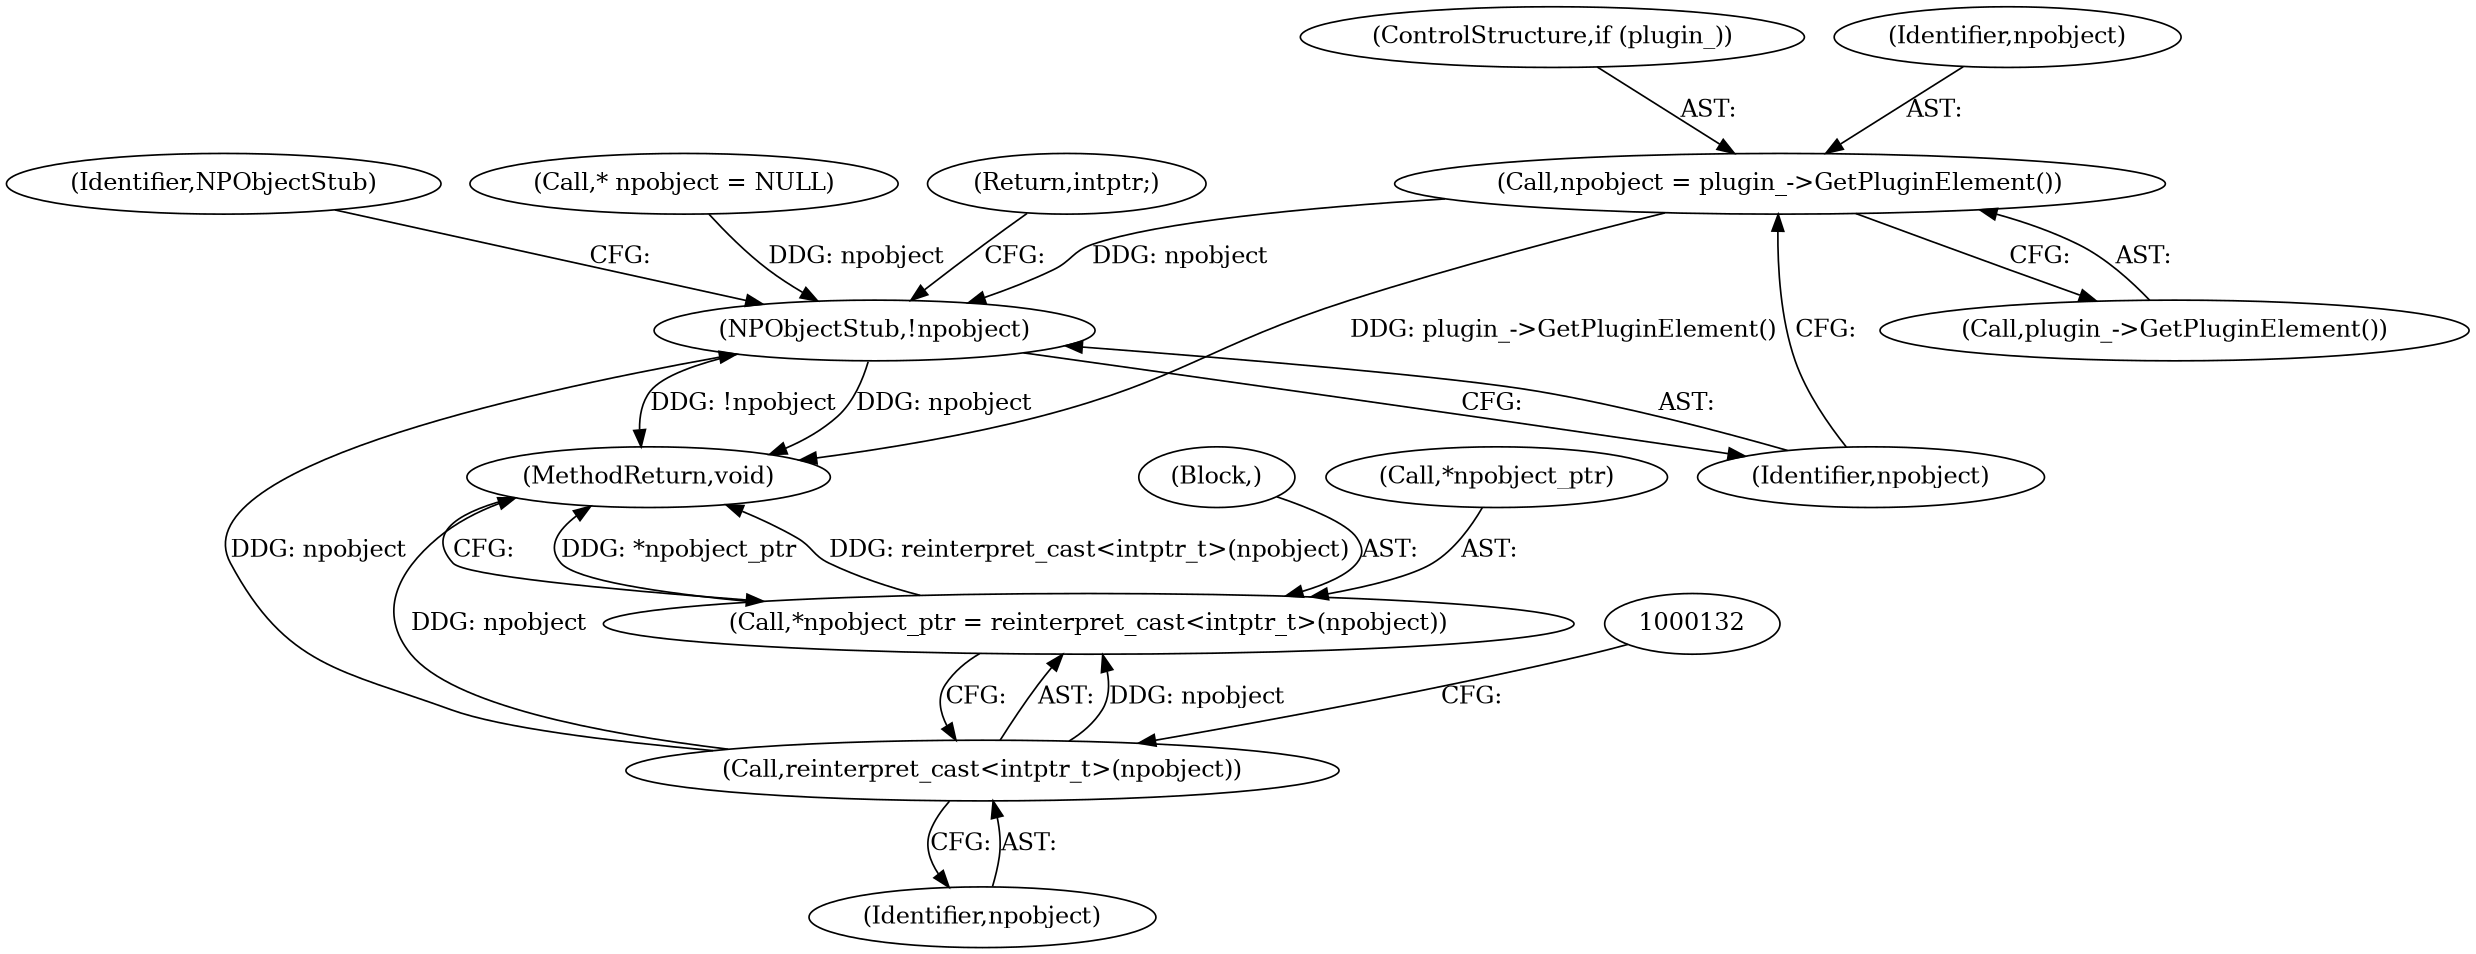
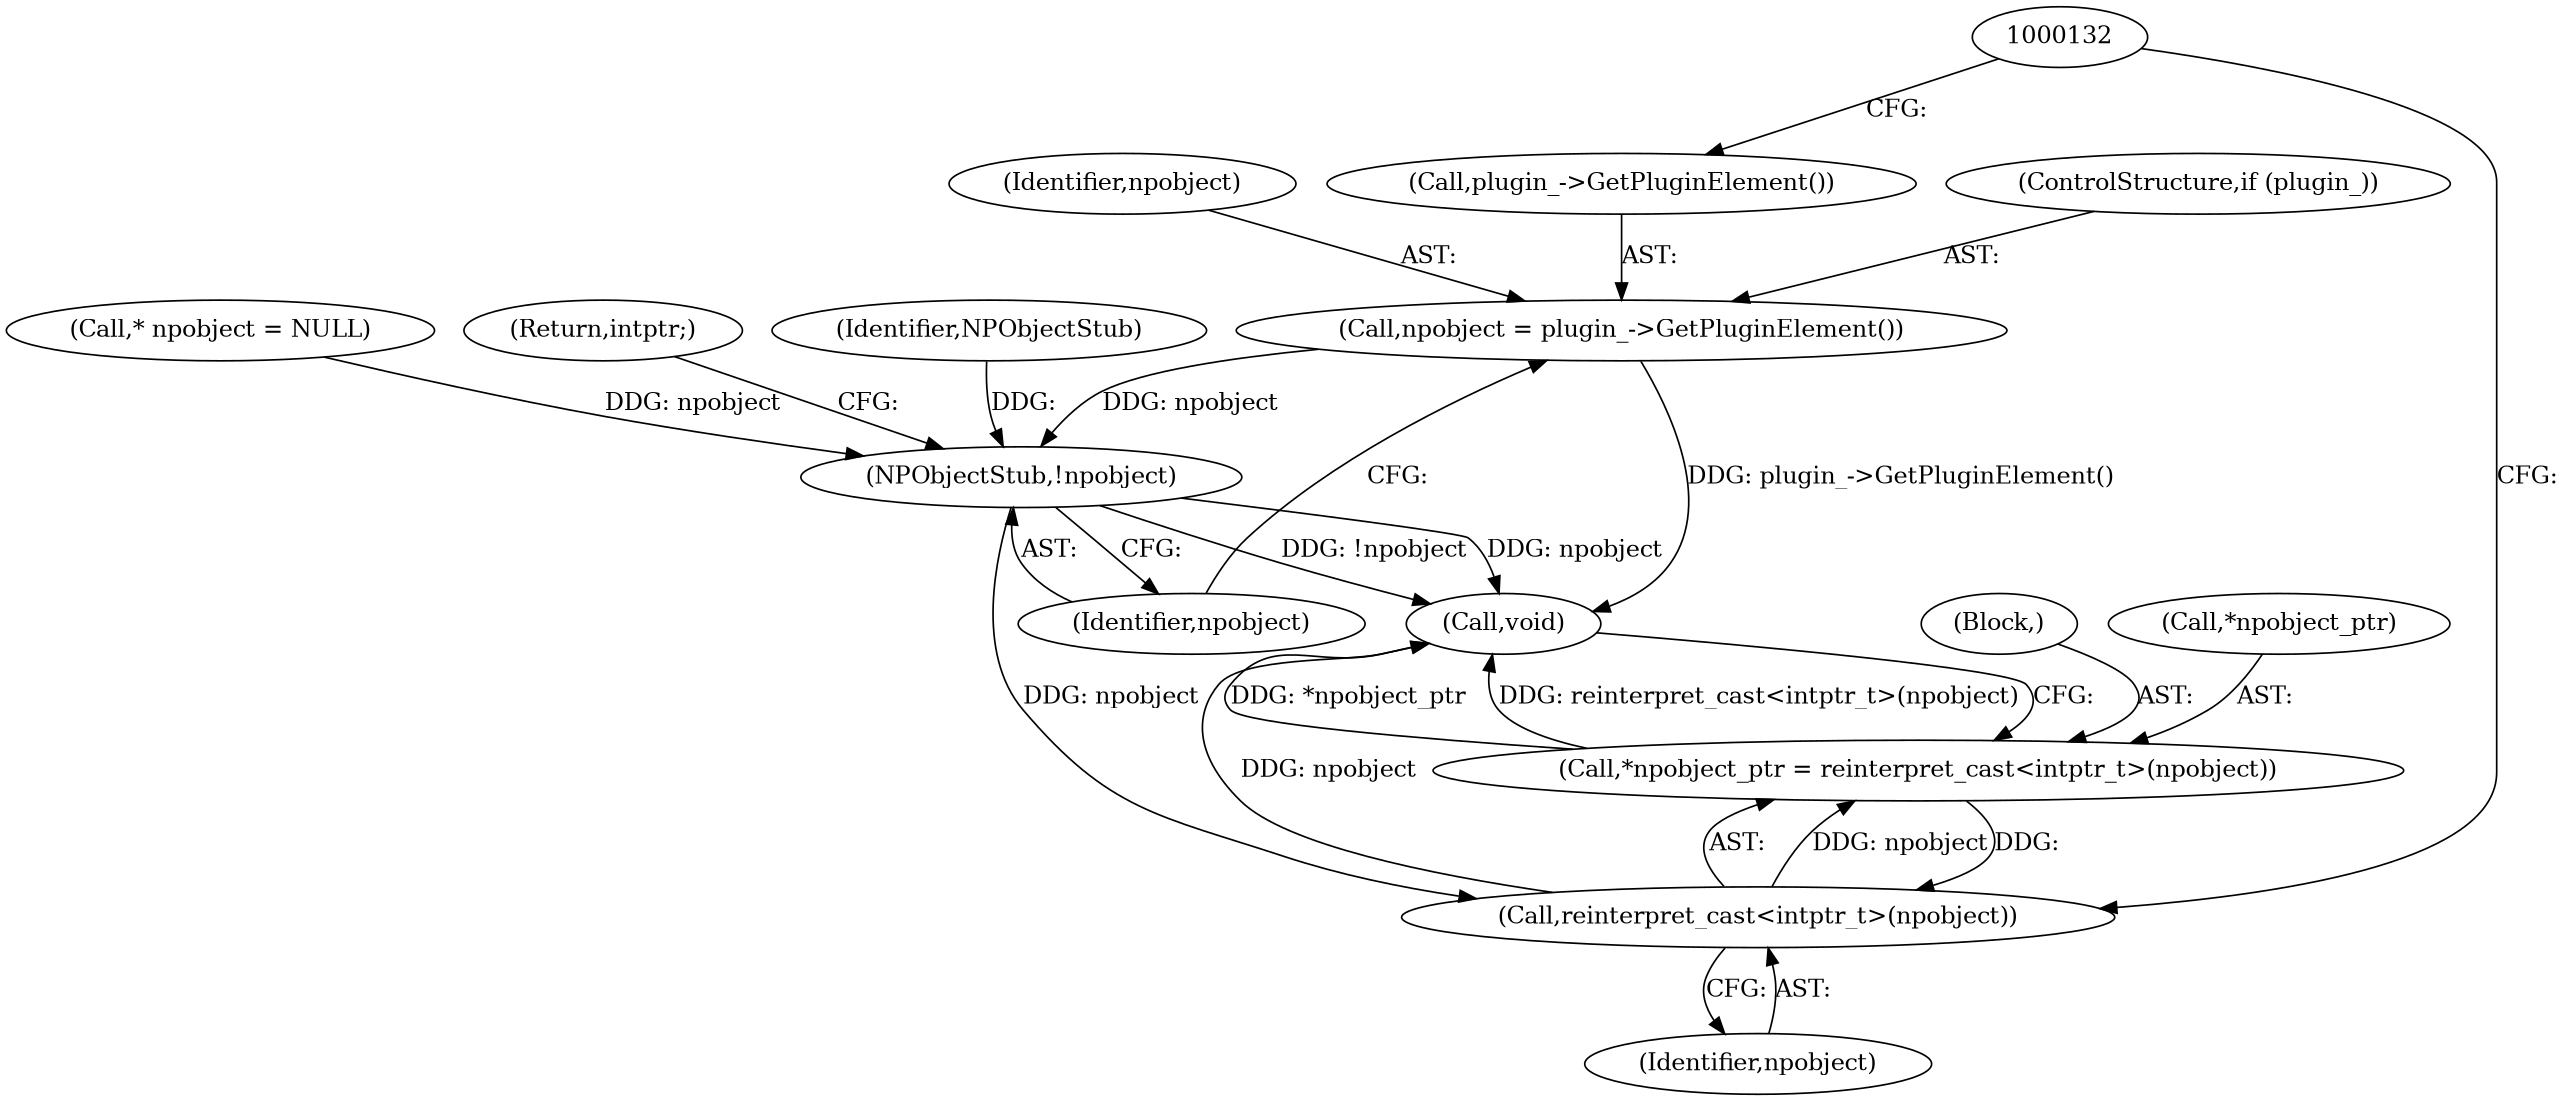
edge "(Call,npobject = plugin_->GetPluginElement())" -> "(Call,plugin_->GetPluginElement())": now "1000132" -> "(Call,plugin_->GetPluginElement())"
edge "(Identifier,NPObjectStub)" -> "(NPObjectStub,!npobject)": label "CFG: " -> "DDG: "
node "(MethodReturn,void)": label "(MethodReturn,void)" -> "(Call,void)"
edge "(Call,reinterpret_cast<intptr_t>(npobject))" -> "(NPObjectStub,!npobject)": reversed
edge "(Call,*npobject_ptr = reinterpret_cast<intptr_t>(npobject))" -> "(Call,reinterpret_cast<intptr_t>(npobject))": label "CFG: " -> "DDG: "
